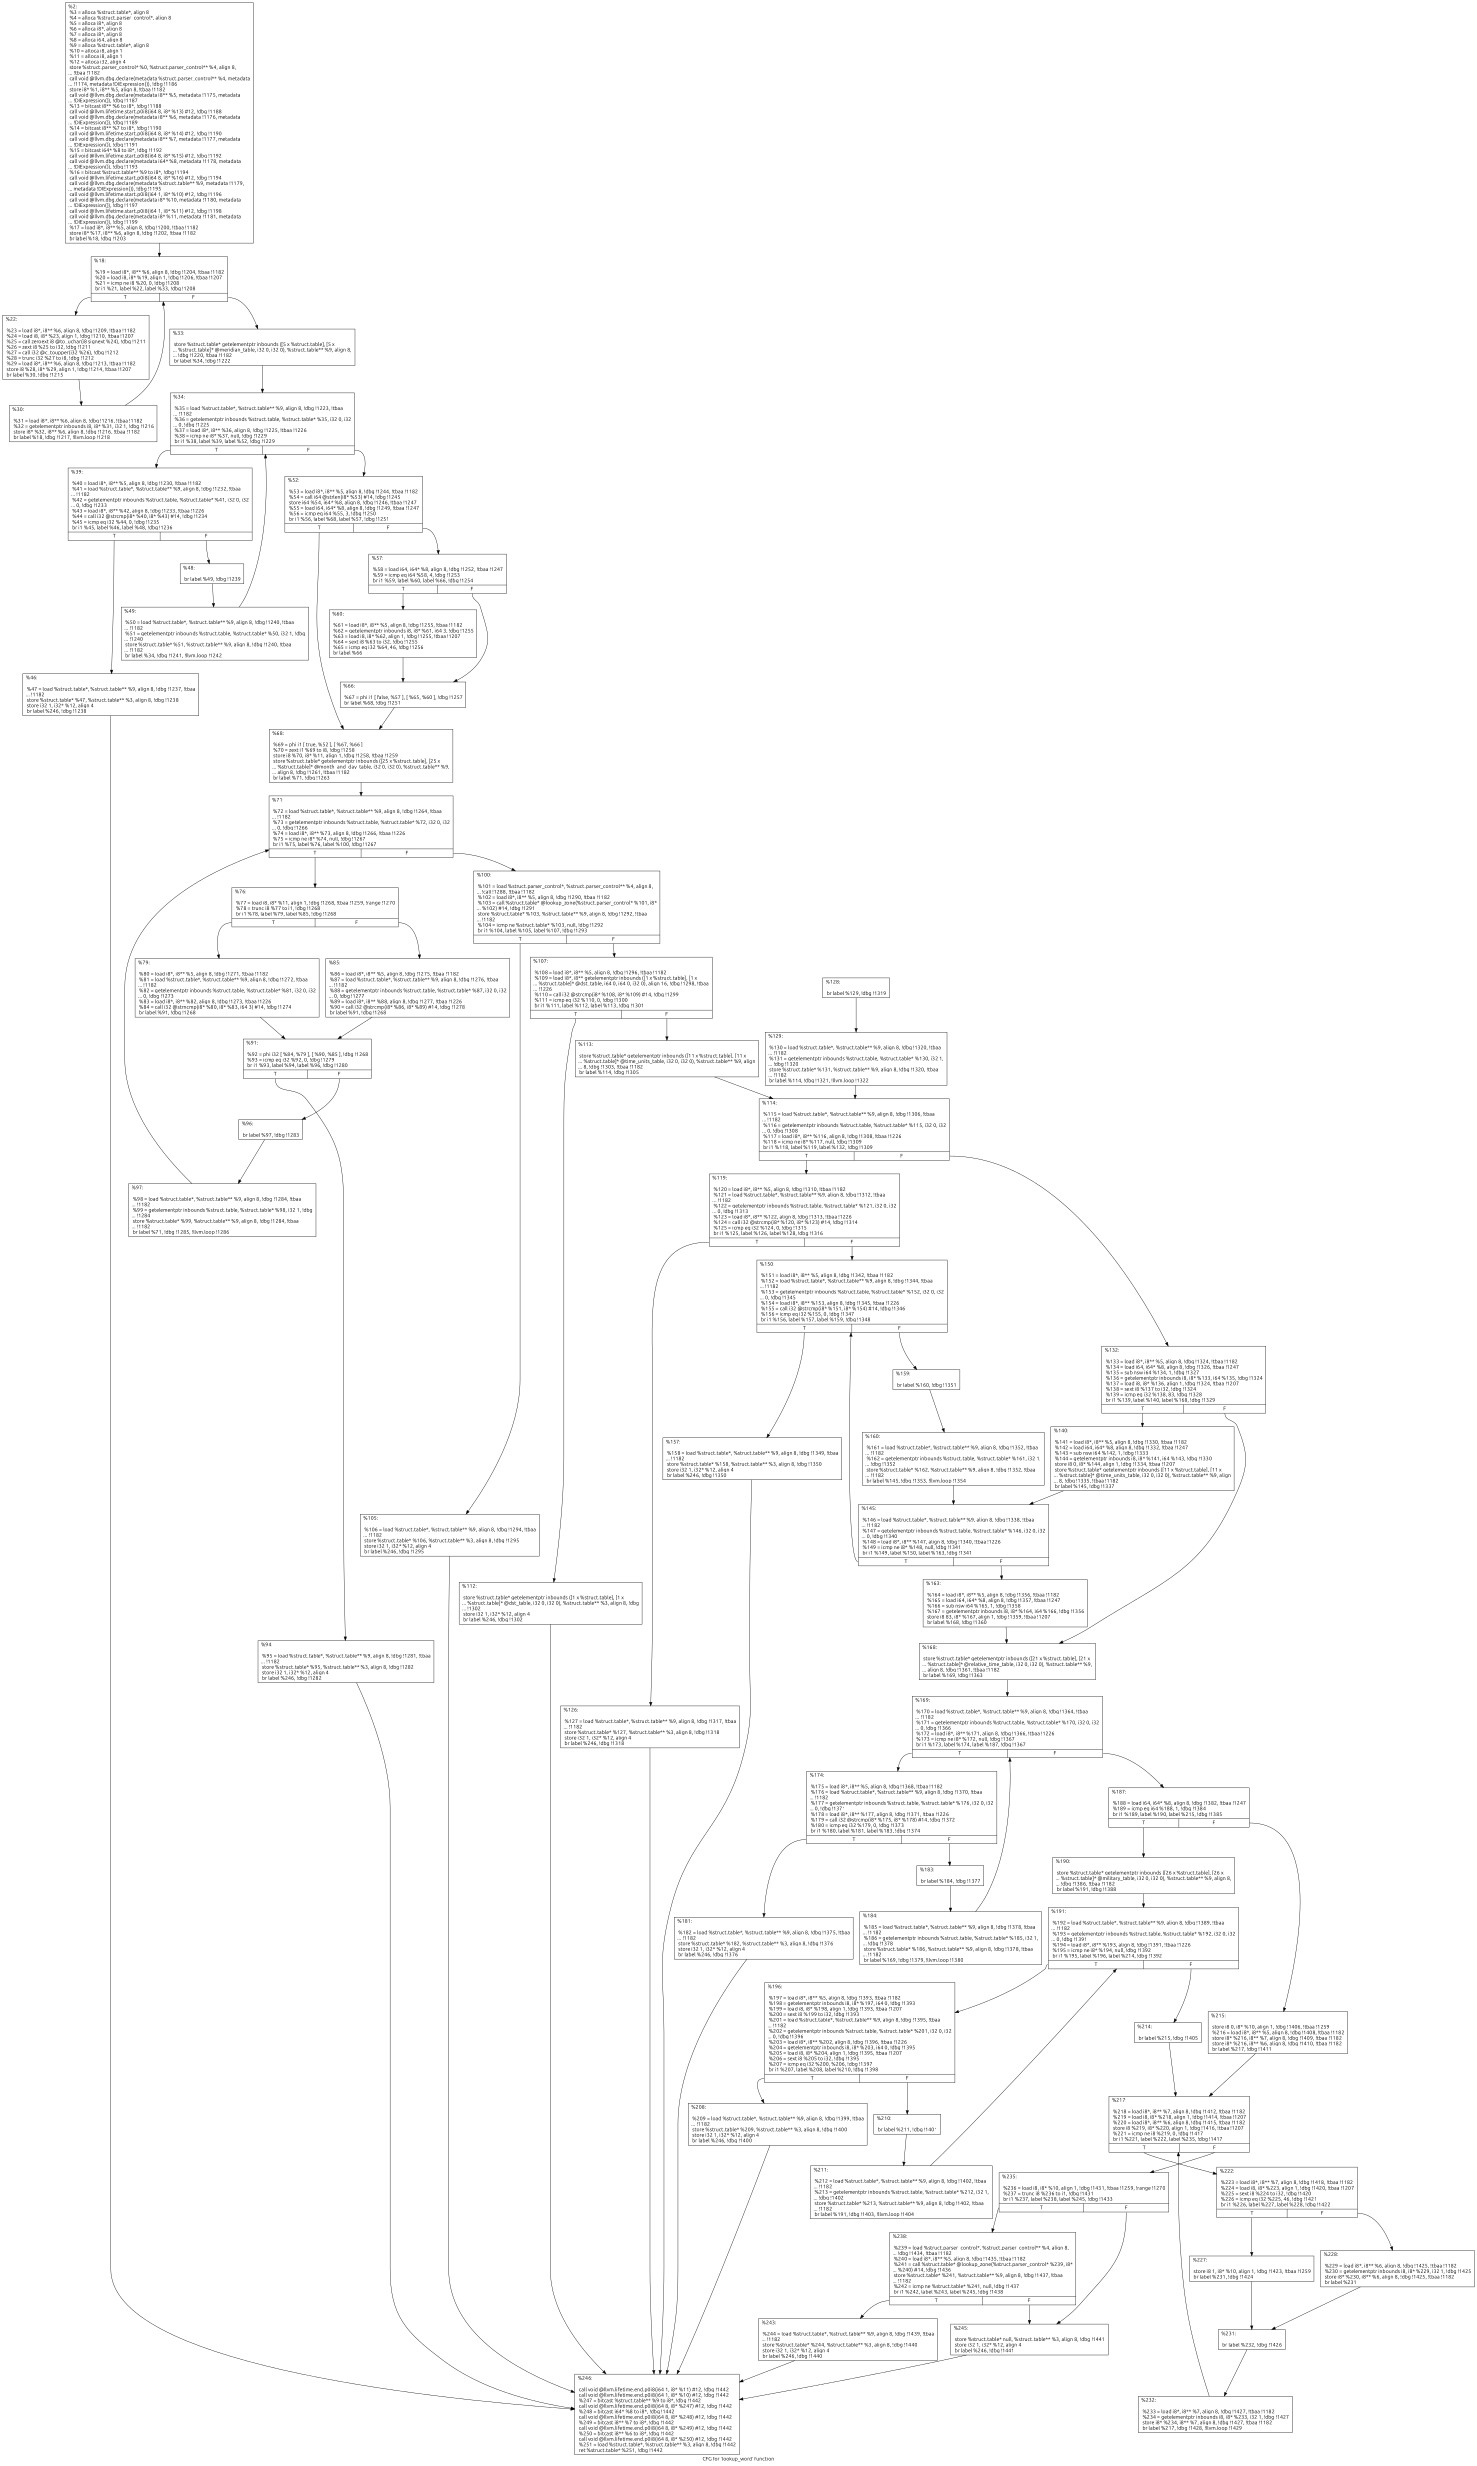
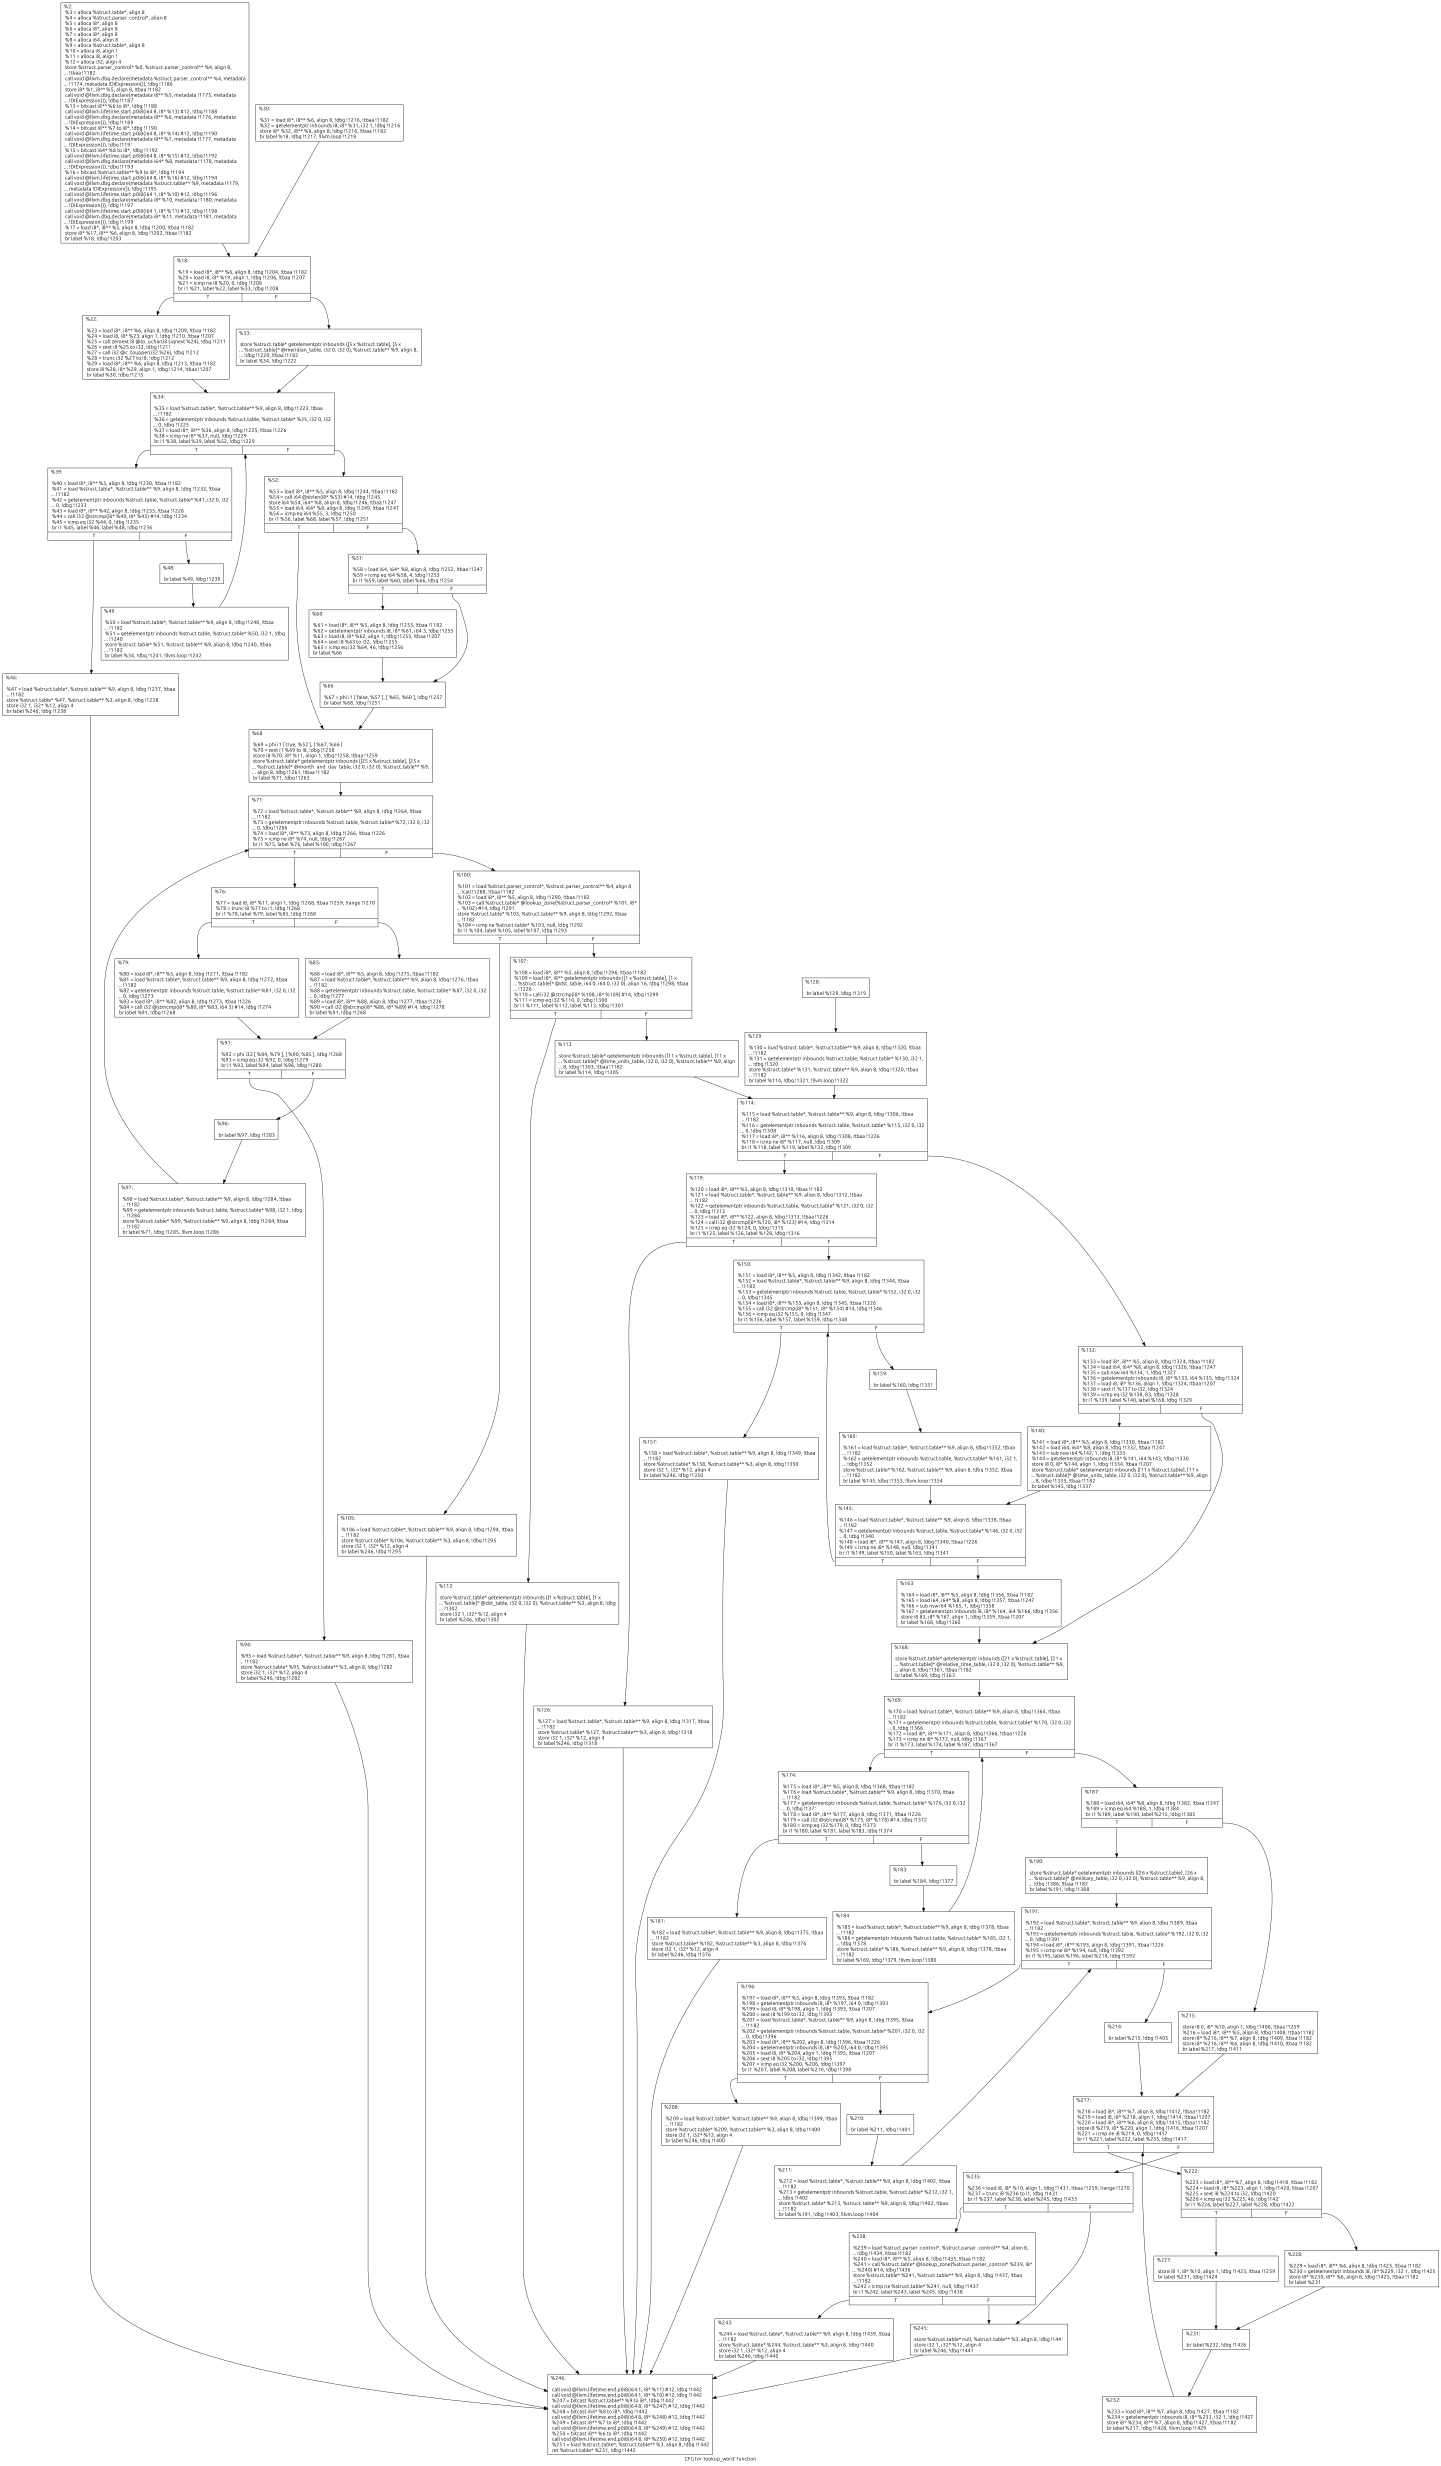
edge "%22:" -> "%30:": now "%22:" -> "%34:"
node "%132:": text "%138 = sext i8 %137 to i32, !dbg !1324" -> "%138 = sext i1 %137 to i32, !dbg !1324"
